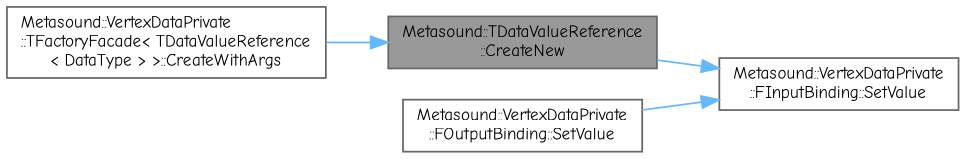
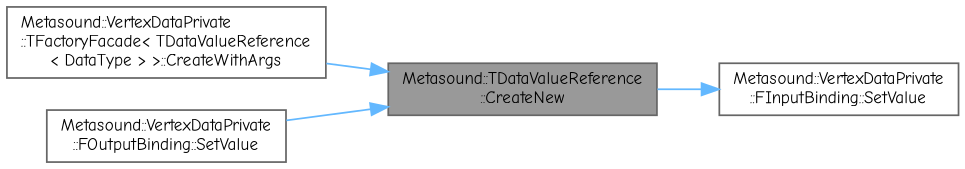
edge "Metasound::VertexDataPrivate ::FOutputBinding::SetValue" -> "Metasound::VertexDataPrivate ::FInputBinding::SetValue": now "Metasound::VertexDataPrivate ::FOutputBinding::SetValue" -> "Metasound::TDataValueReference ::CreateNew"
